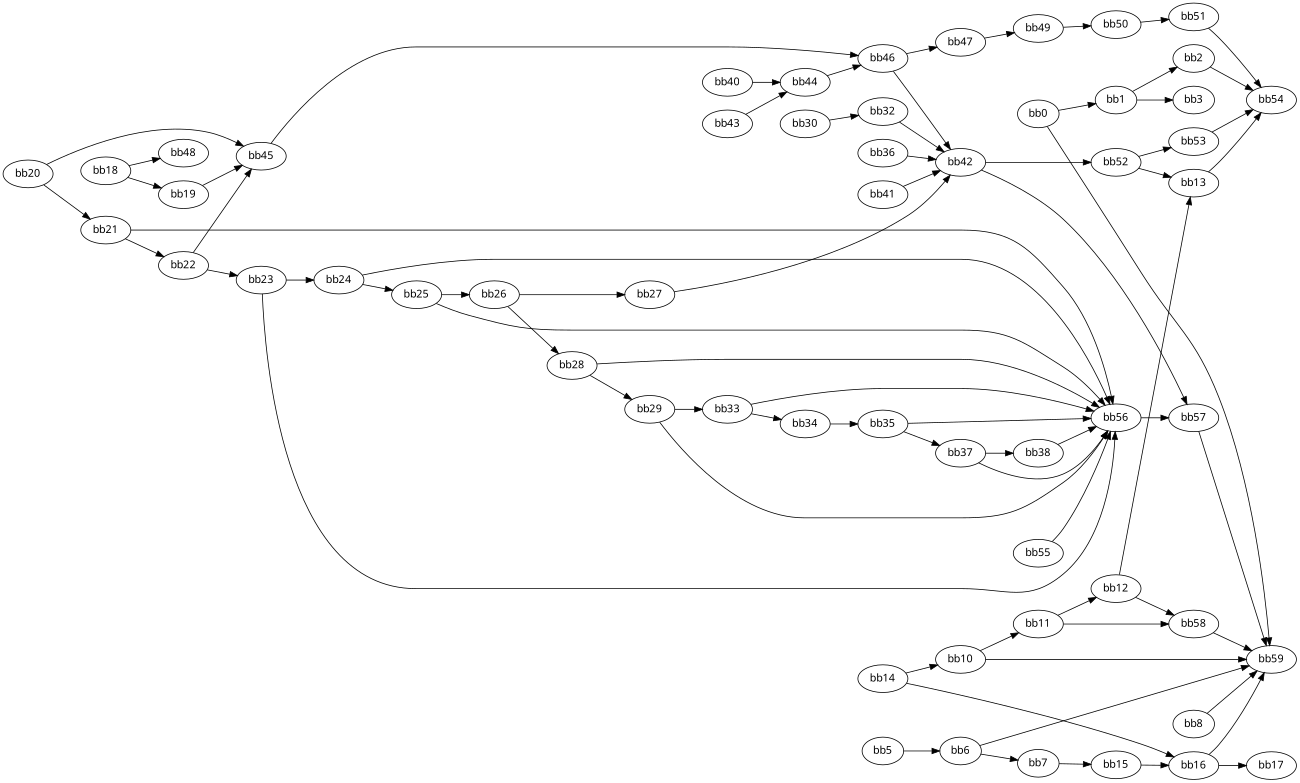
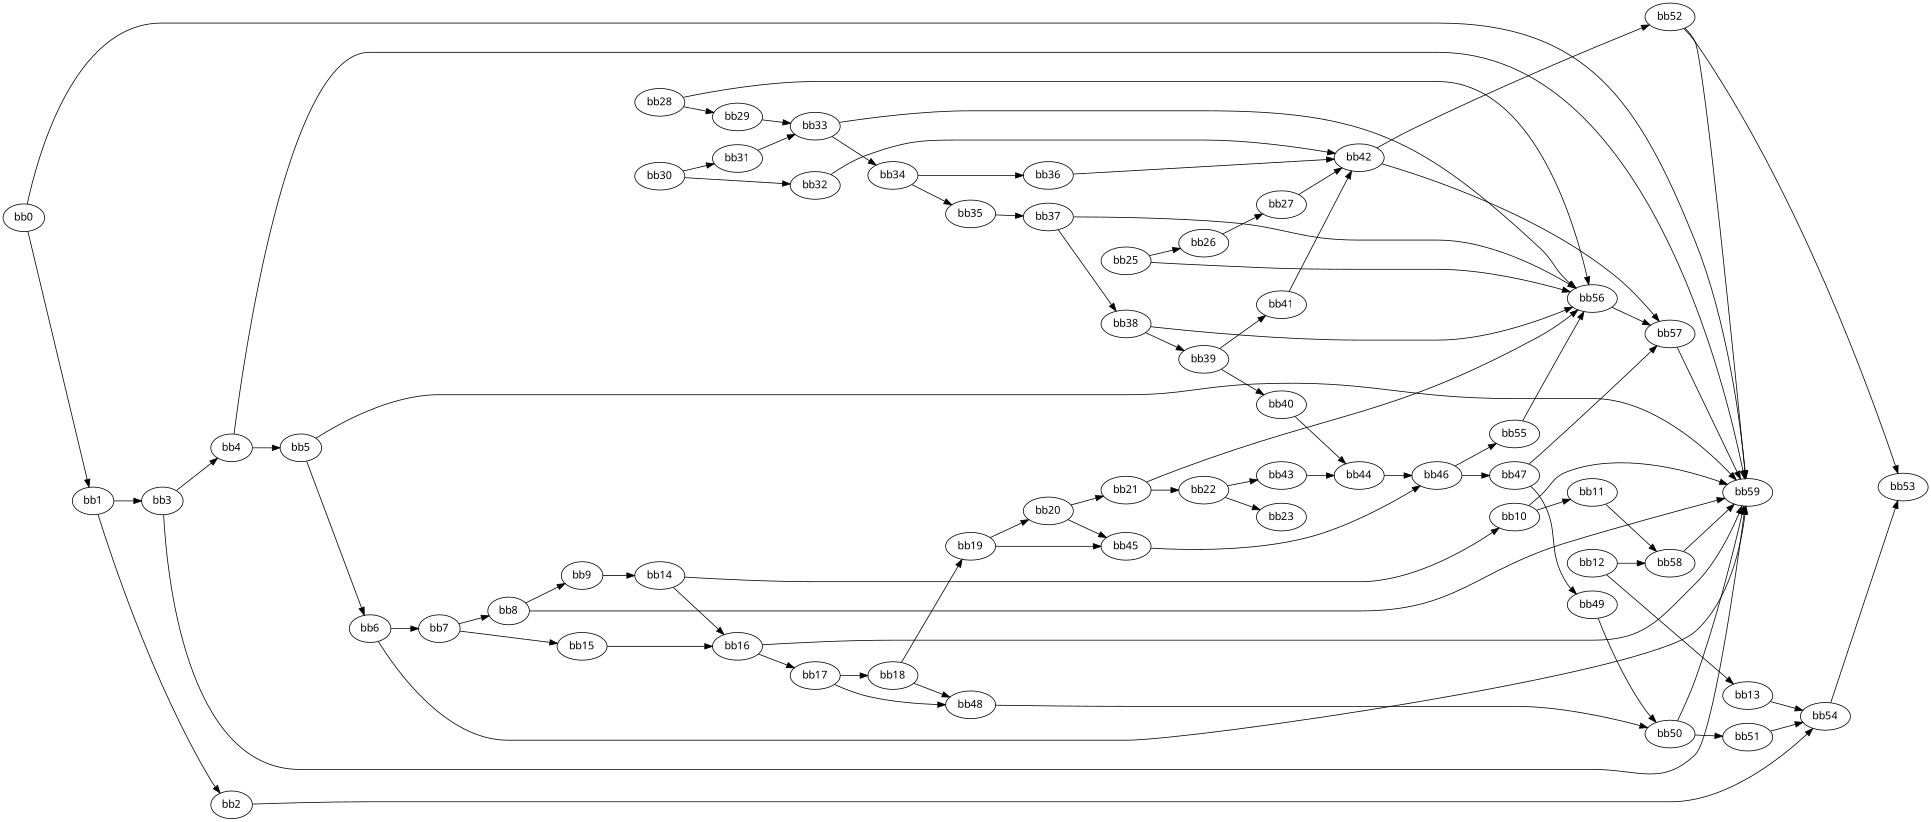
edge "bb46" -> "bb42": now "bb46" -> "bb55"
edge "bb53" -> "bb54": reversed
node "bb31": added
edge "bb52" -> "bb13": now "bb52" -> "bb59"
edge "bb34" -> "bb36": added
edge "bb22" -> "bb45": now "bb22" -> "bb43"
node "bb24": removed
edge "bb26" -> "bb28": removed
node "bb39": added
edge "bb5" -> "bb59": added
edge "bb47" -> "bb57": added
edge "bb35" -> "bb56": removed
node "bb4": added
edge "bb29" -> "bb56": removed
edge "bb19" -> "bb20": added
node "bb9": added
edge "bb23" -> "bb56": removed
edge "bb11" -> "bb12": removed
edge "bb50" -> "bb59": added
edge "bb7" -> "bb8": added
edge "bb17" -> "bb18": added
edge "bb17" -> "bb48": added
edge "bb48" -> "bb50": added
edge "bb3" -> "bb59": added
